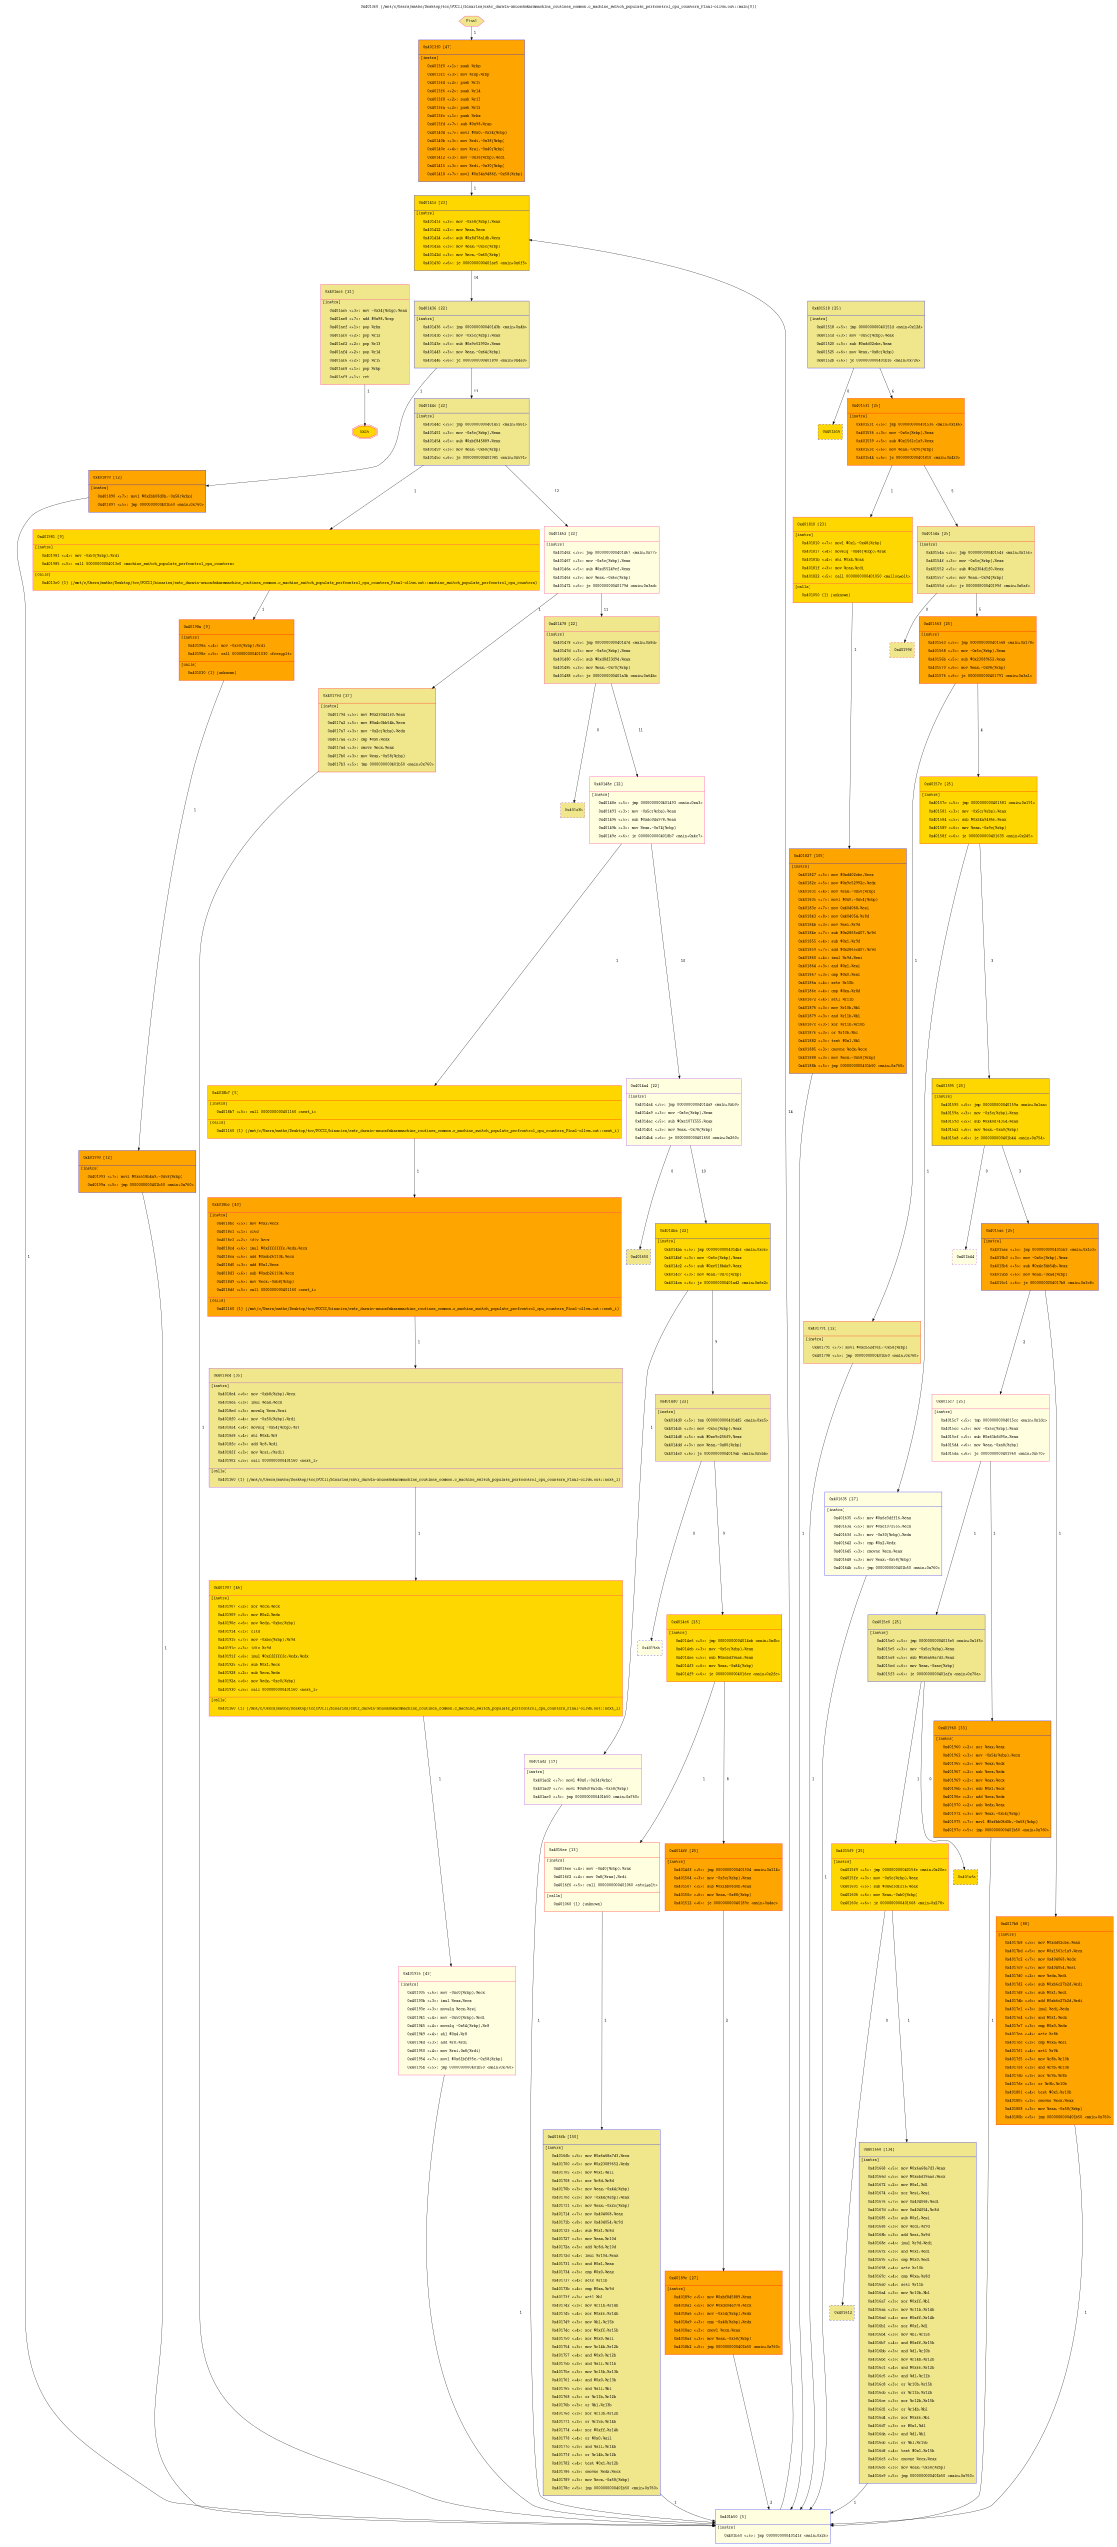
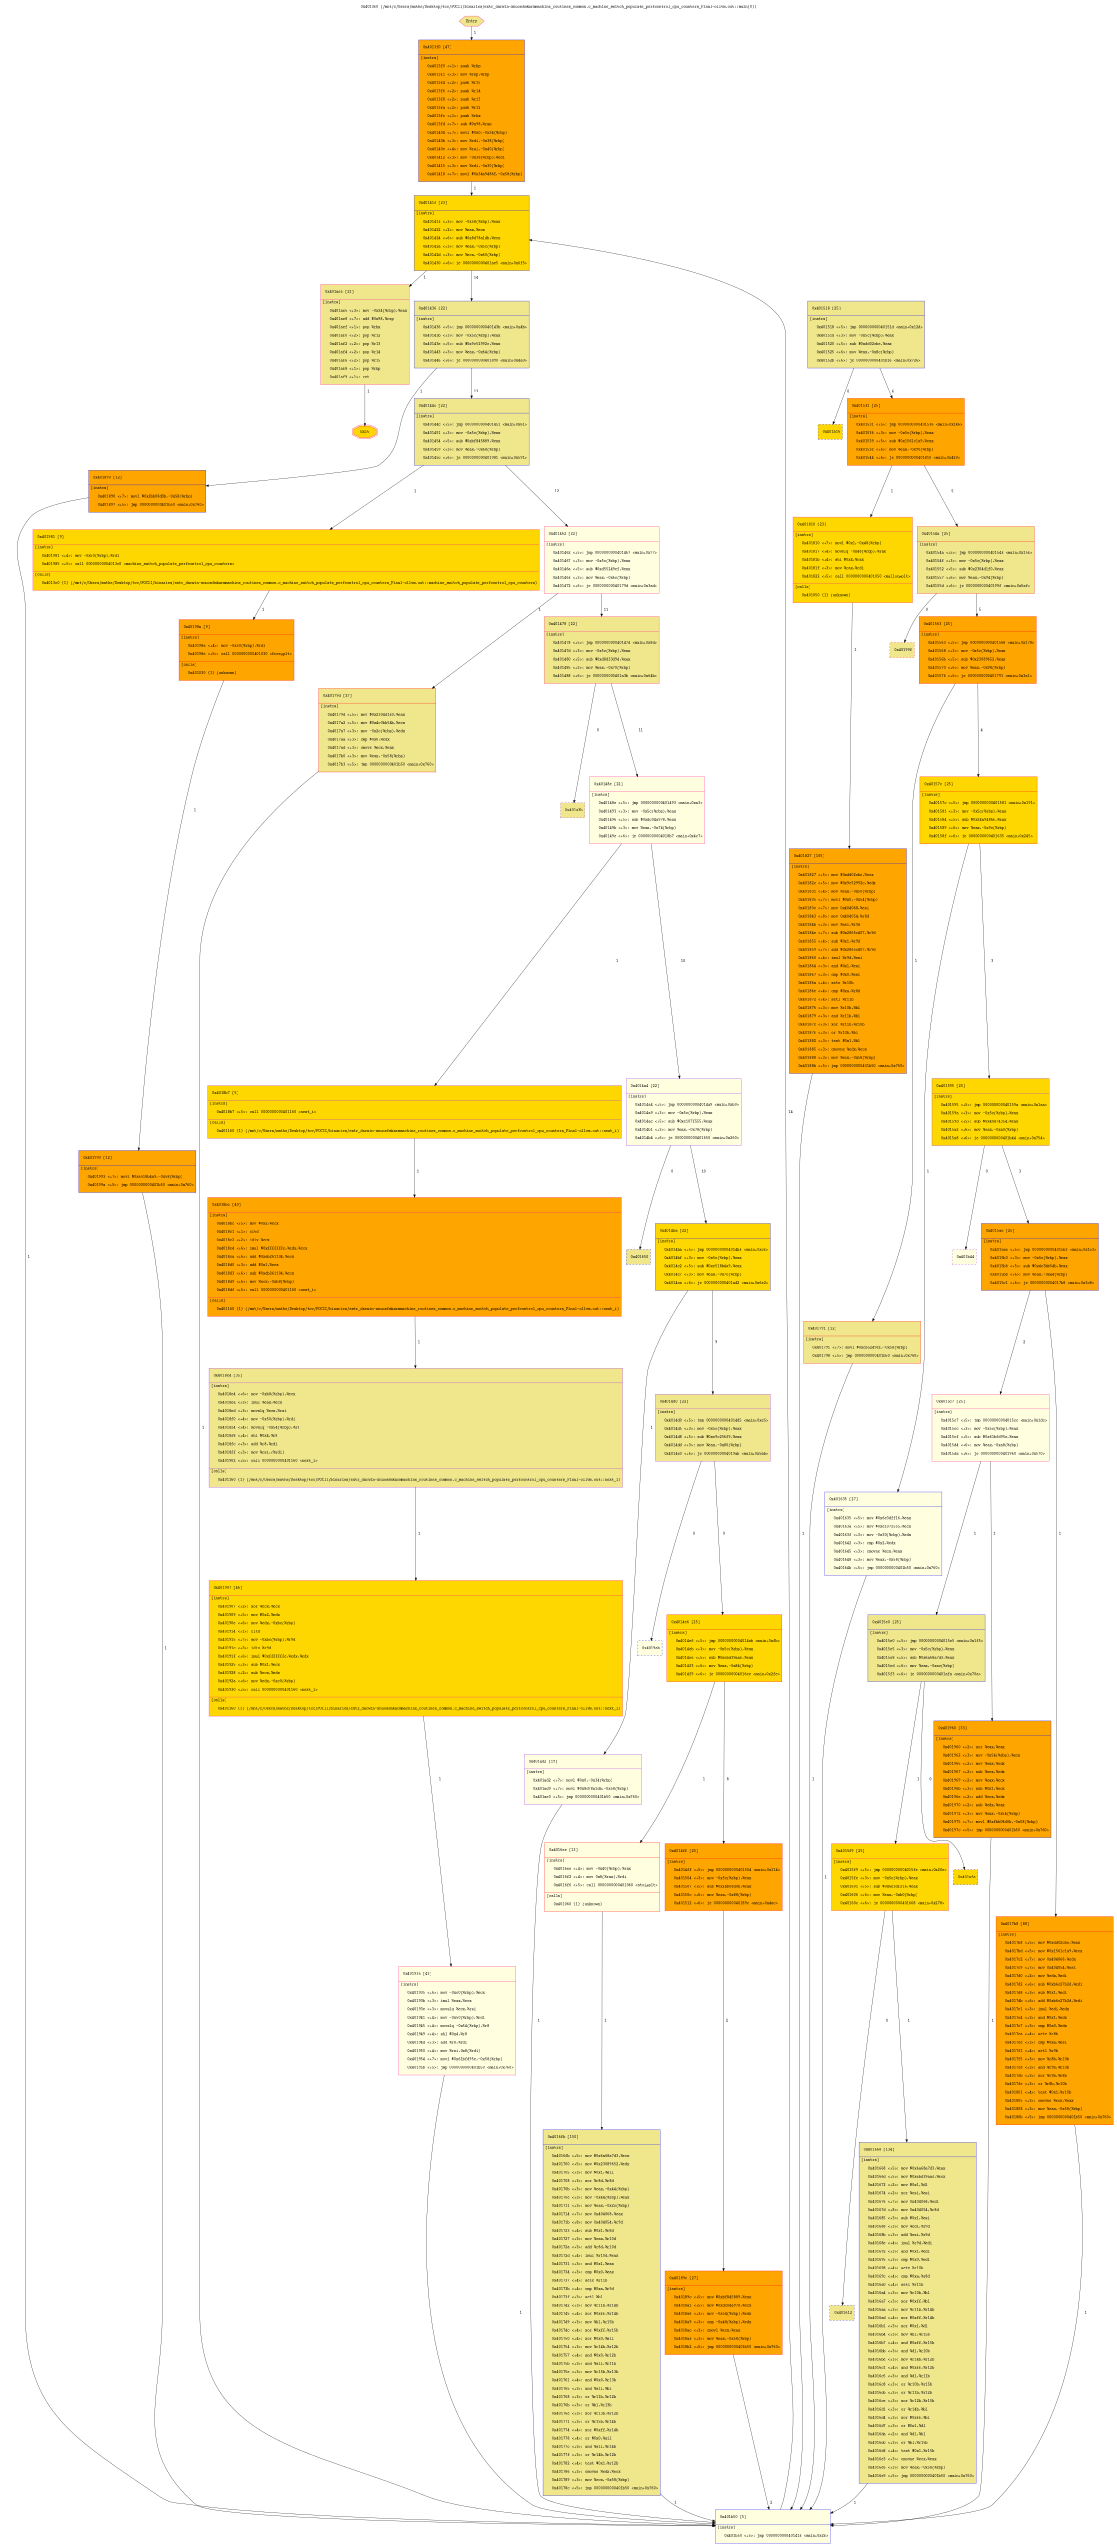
node "Final": label "Final" -> "Entry"
edge "0x40141f [23]" -> "0x401ae5 [21]": added, label "1"
node "0x4018b7 [5]": color red -> purple
node "0x401595 [25]": color blue -> purple
